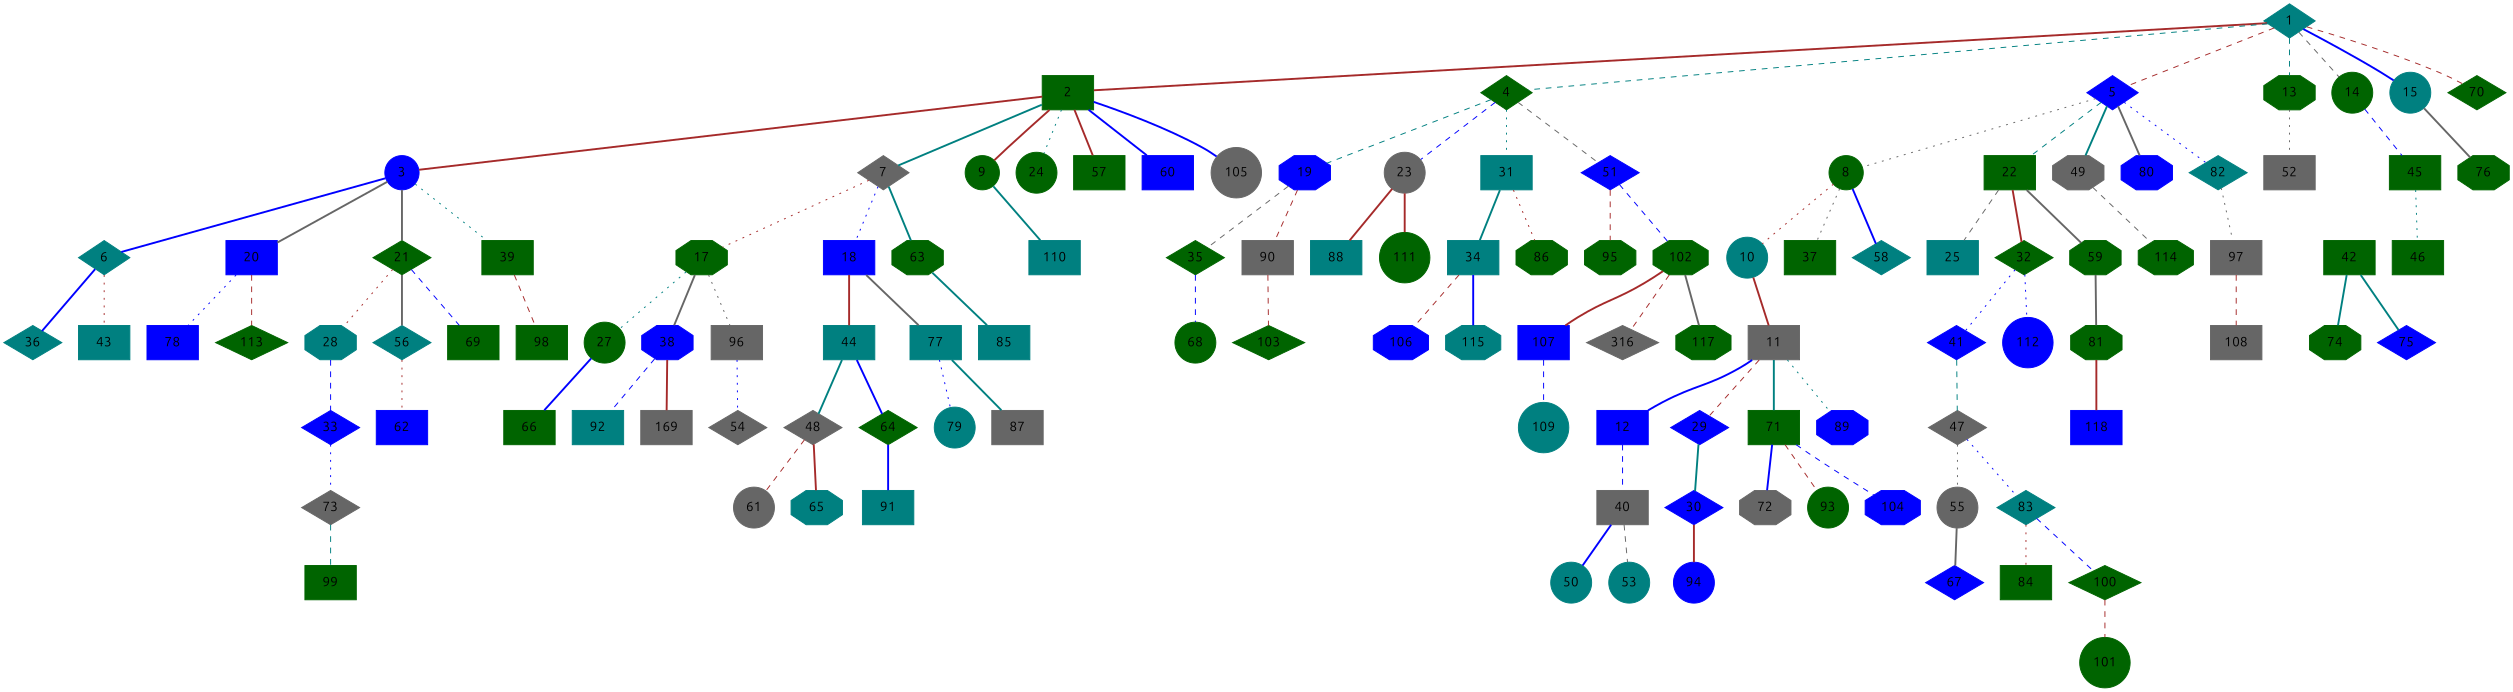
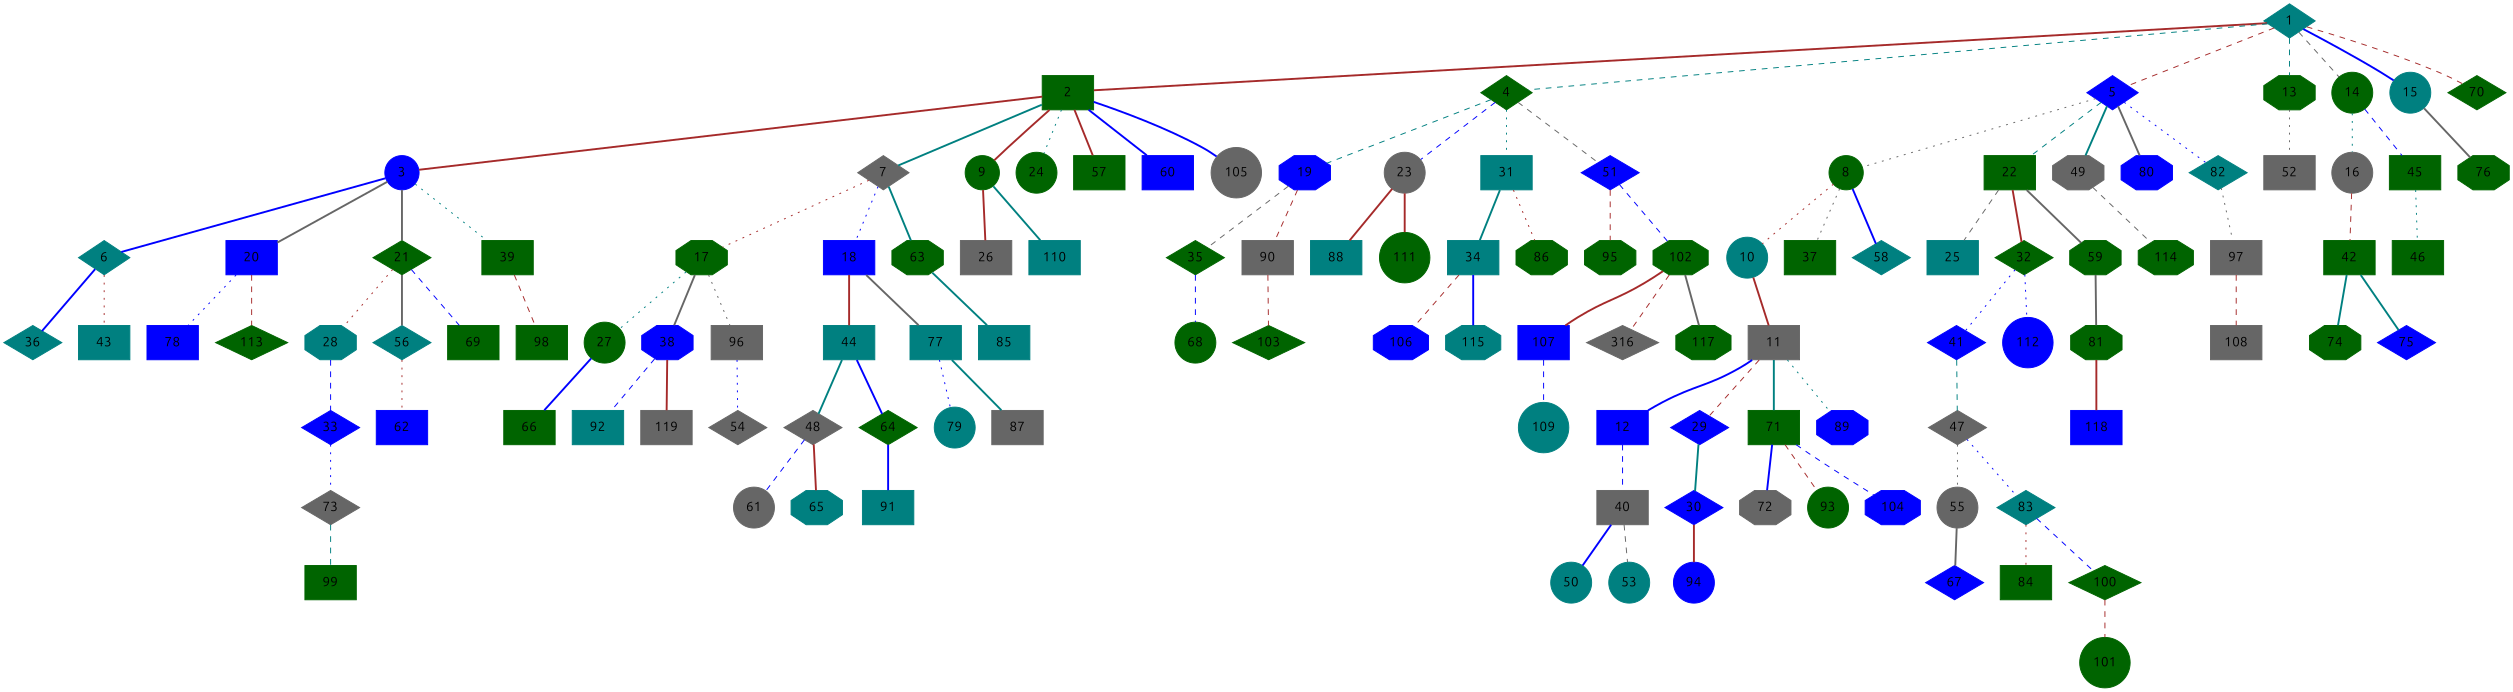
node "16": added
node "26": added
node "169": label "169" -> "119"
edge "48" -- "61": color brown -> blue
